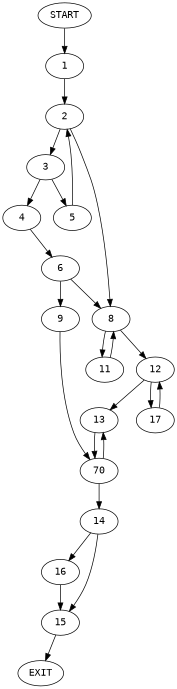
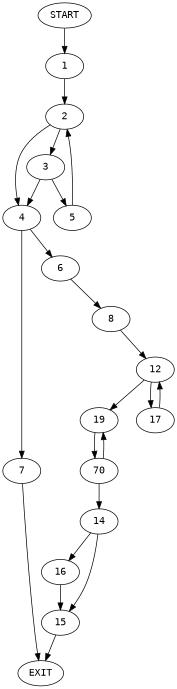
edge "2" -> "8": now "2" -> "4"
node "9": removed
node "11": removed
node "13": label "13" -> "19"
node "7": added
